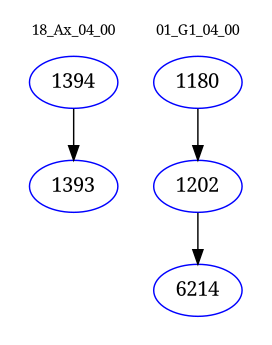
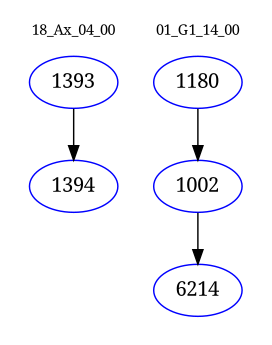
cluster "01_G1_04_00": label "01_G1_04_00" -> "01_G1_14_00"
edge "1394" -> "1393": reversed
node "1202": label "1202" -> "1002"
